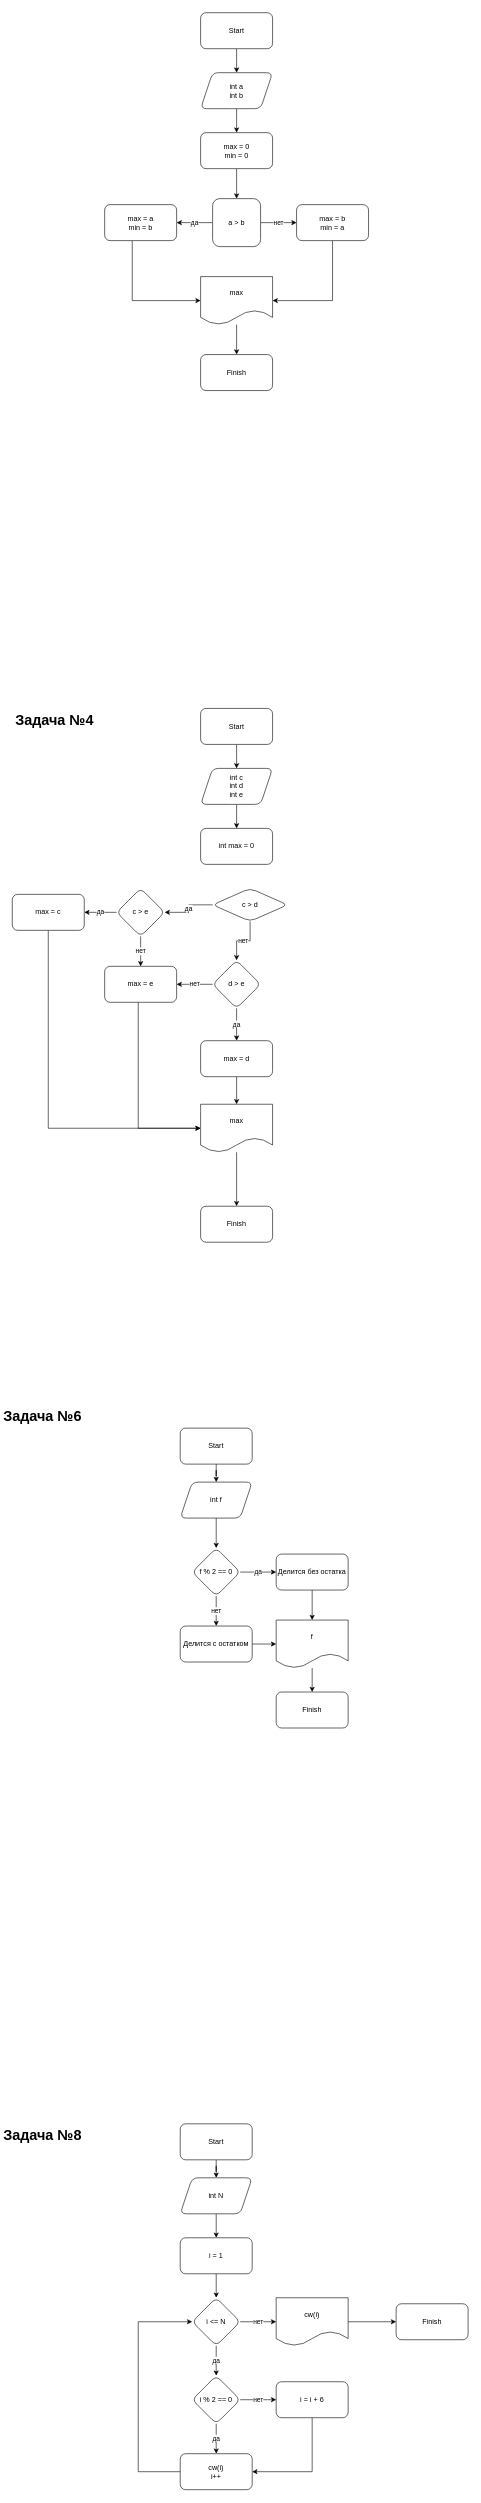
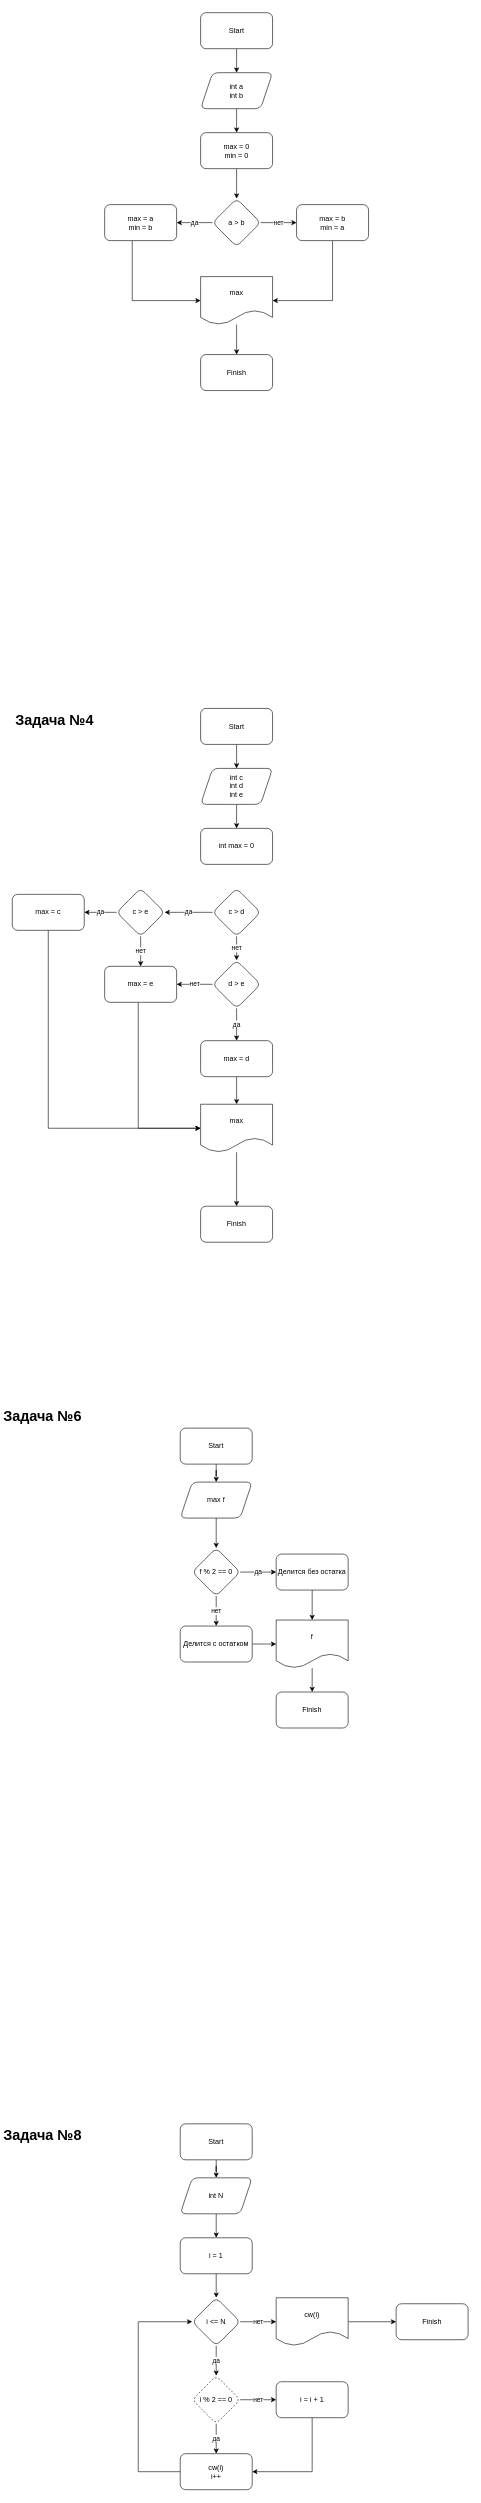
node "a > b": shape rounded rectangle -> diamond
node "c > d": size 75x33 -> 48x48
node "int f": label "int f" -> "max f"
node "i % 2 == 0": style solid -> dashed
node "i = i + 6": label "i = i + 6" -> "i = i + 1"
